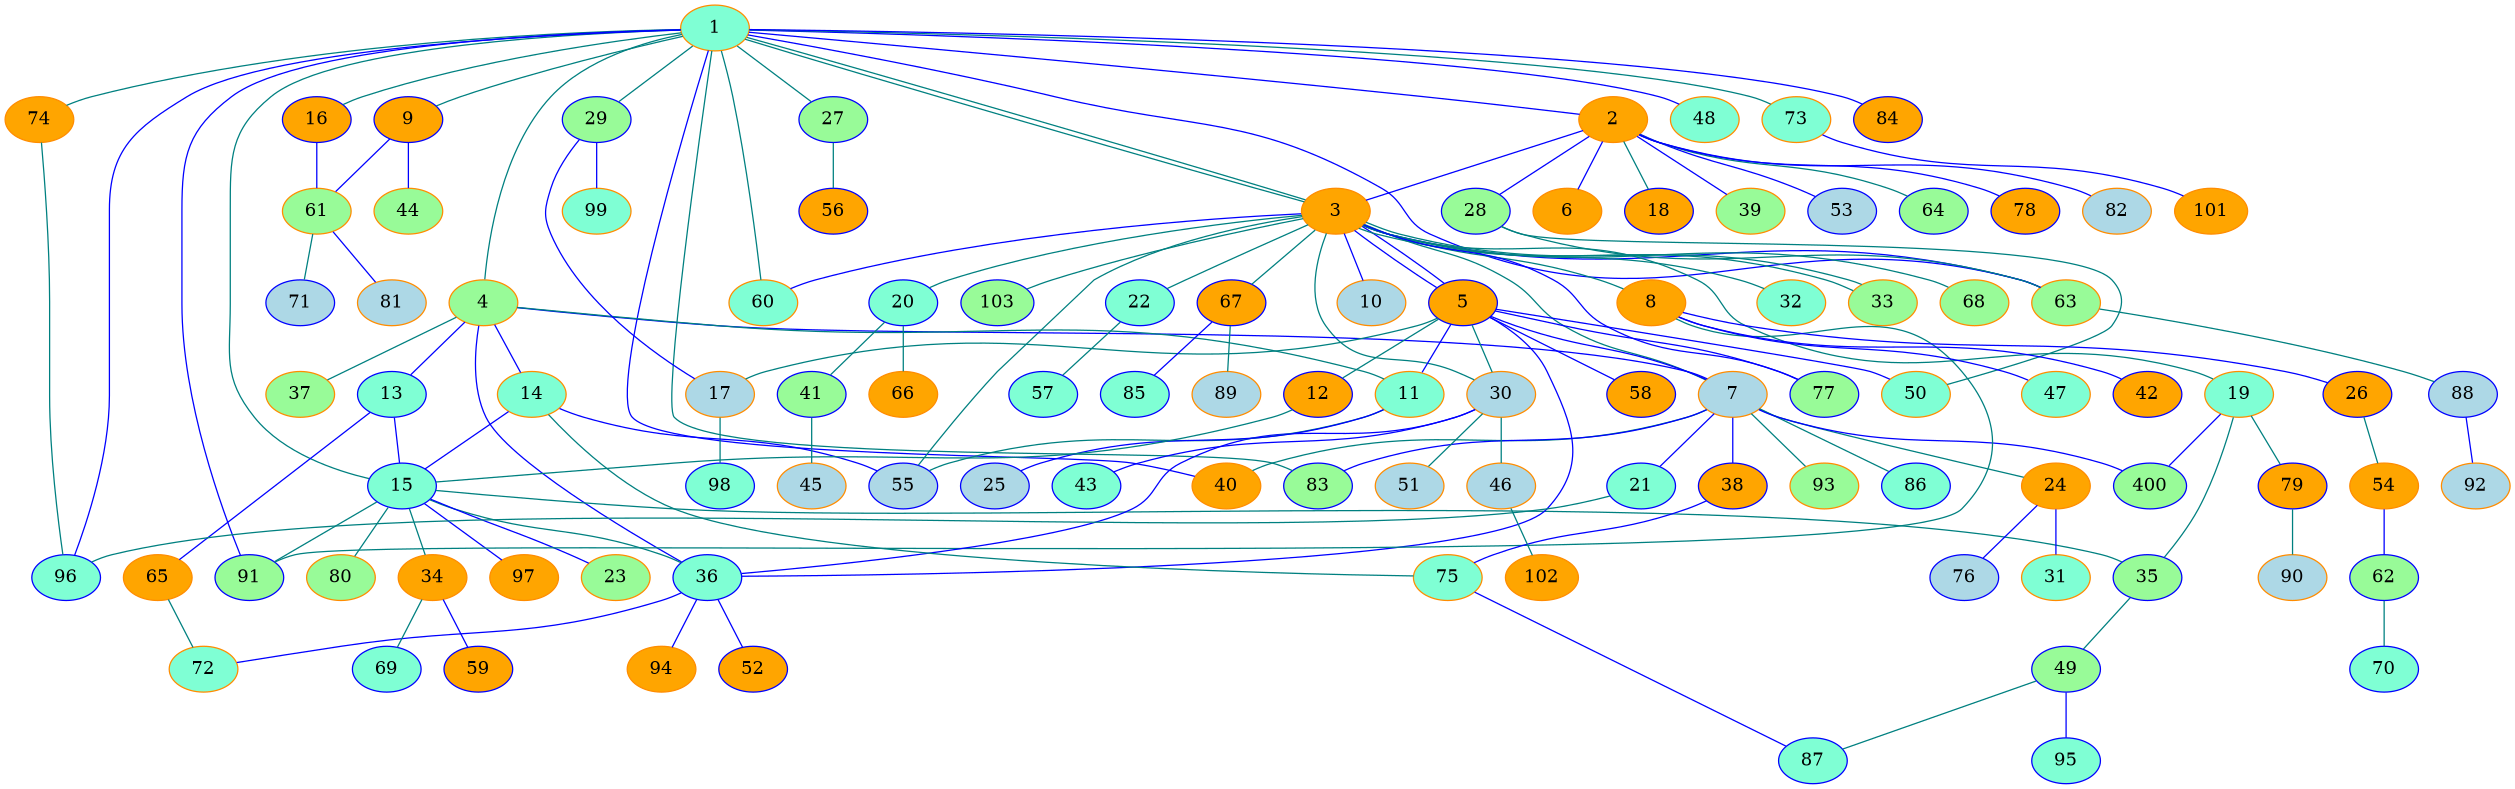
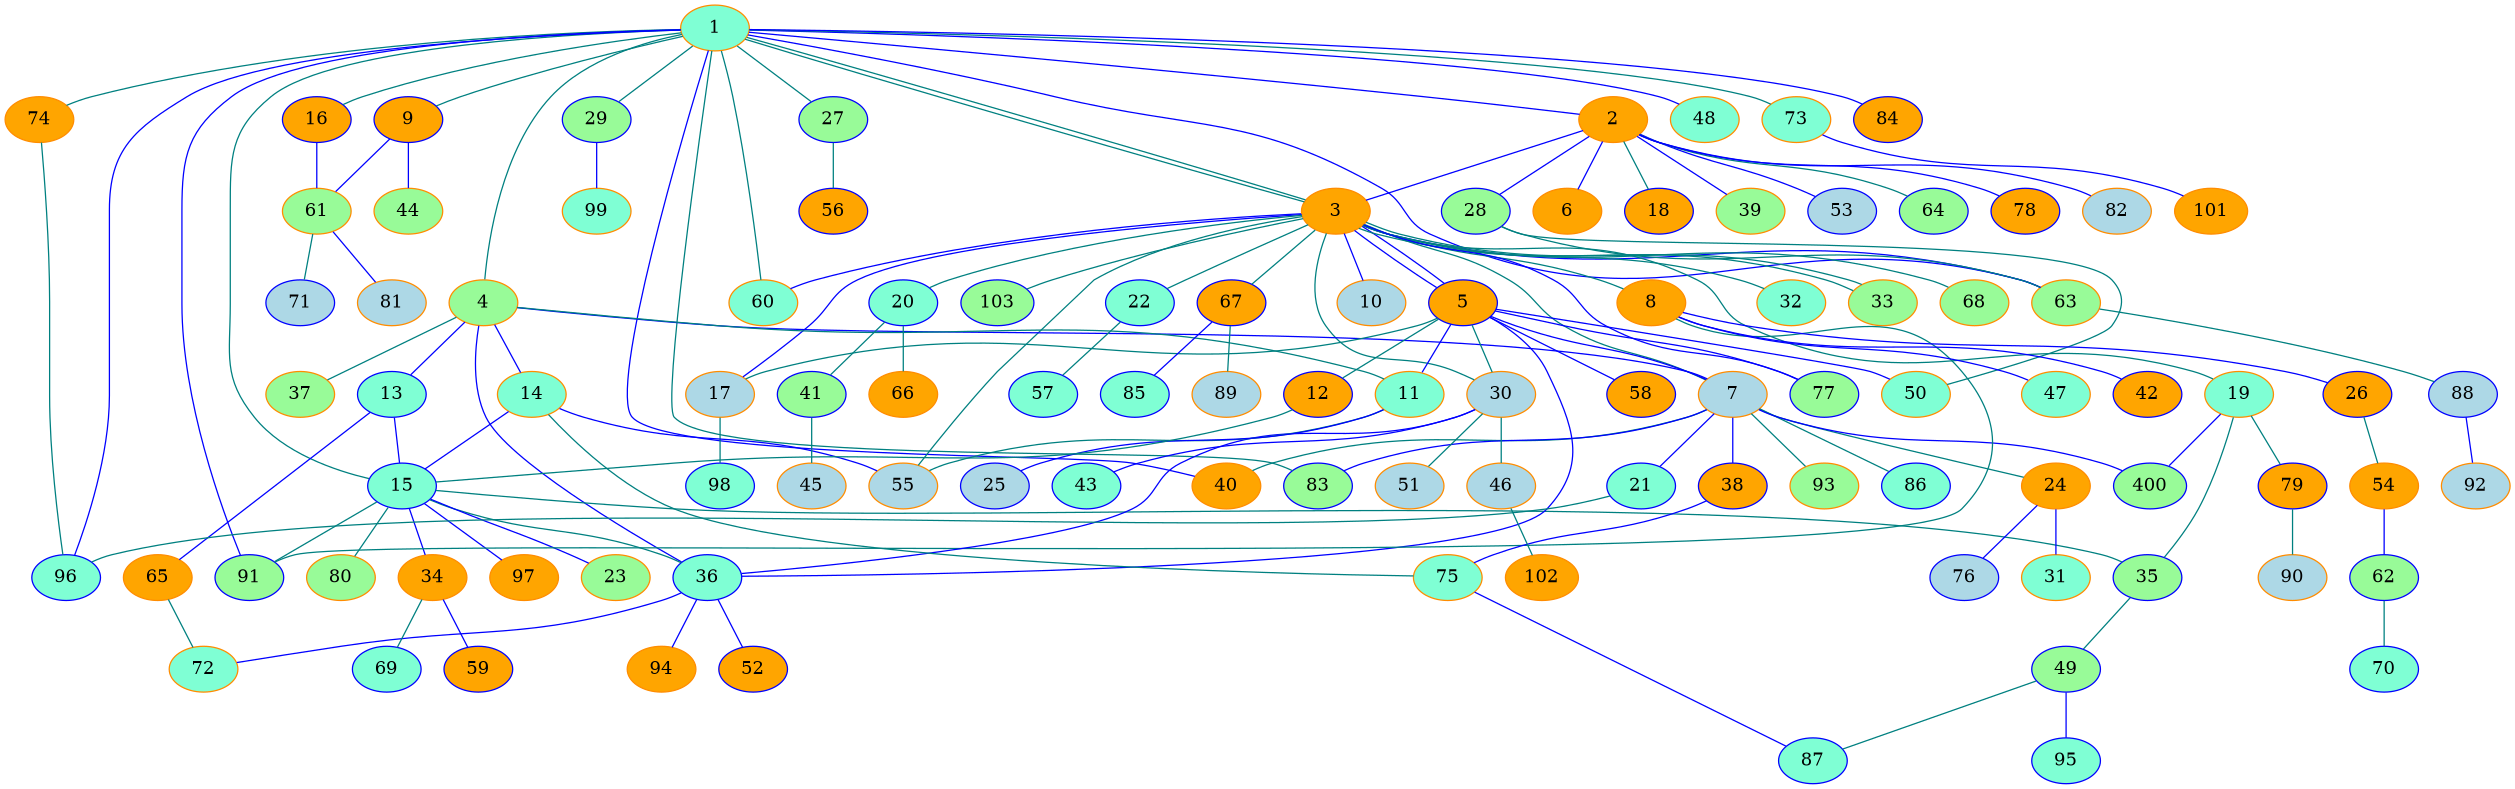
edge "29" -- "17": now "3" -- "17"
node "55": color blue -> darkorange
edge "15" -- "34": color teal -> blue
